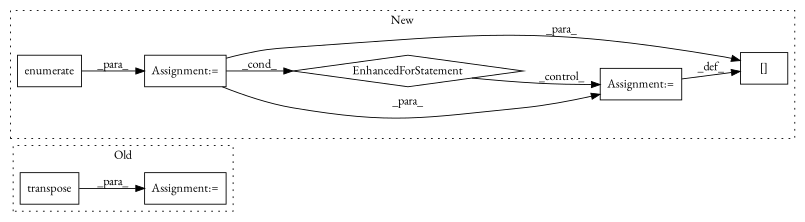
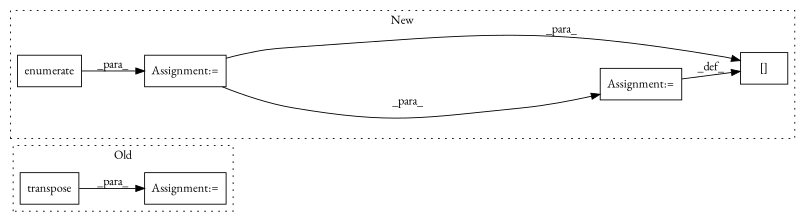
node "EnhancedForStatement": removed
